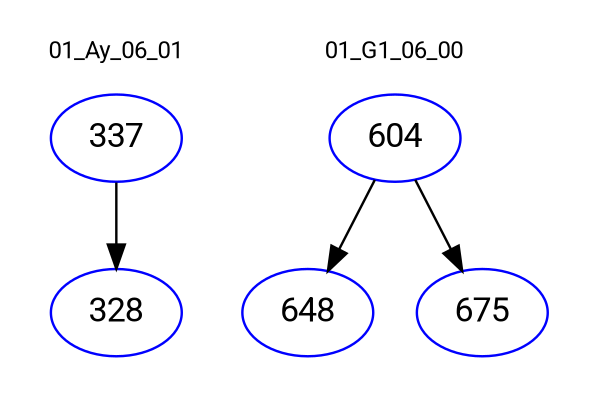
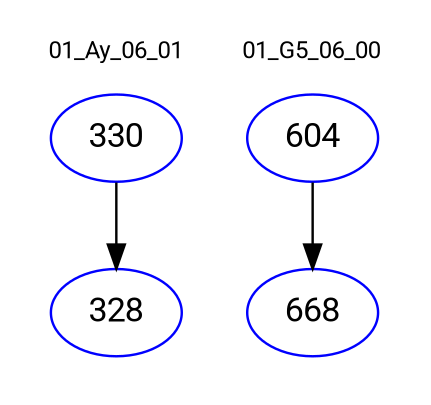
cluster "01_G1_06_00": label "01_G1_06_00" -> "01_G5_06_00"
node "337": label "337" -> "330"
node "648": label "648" -> "668"
node "675": removed
